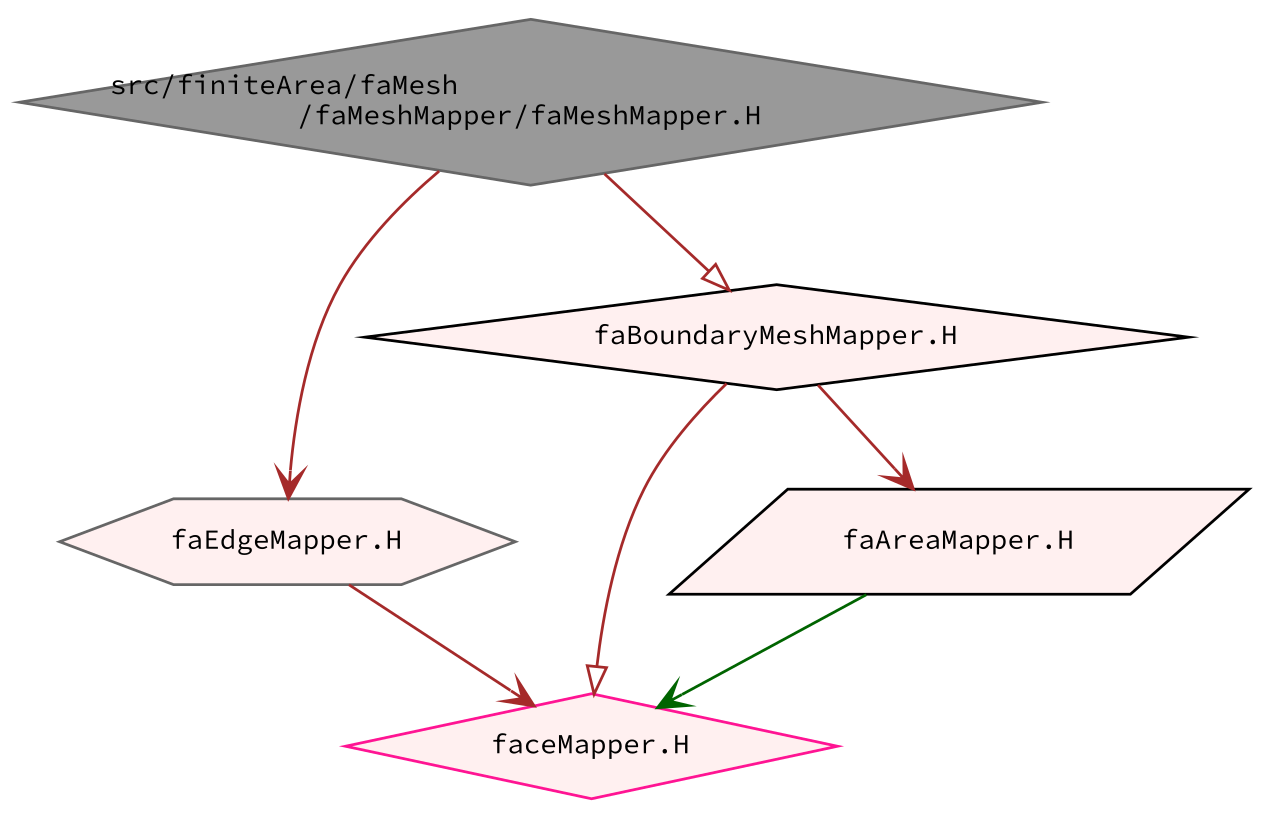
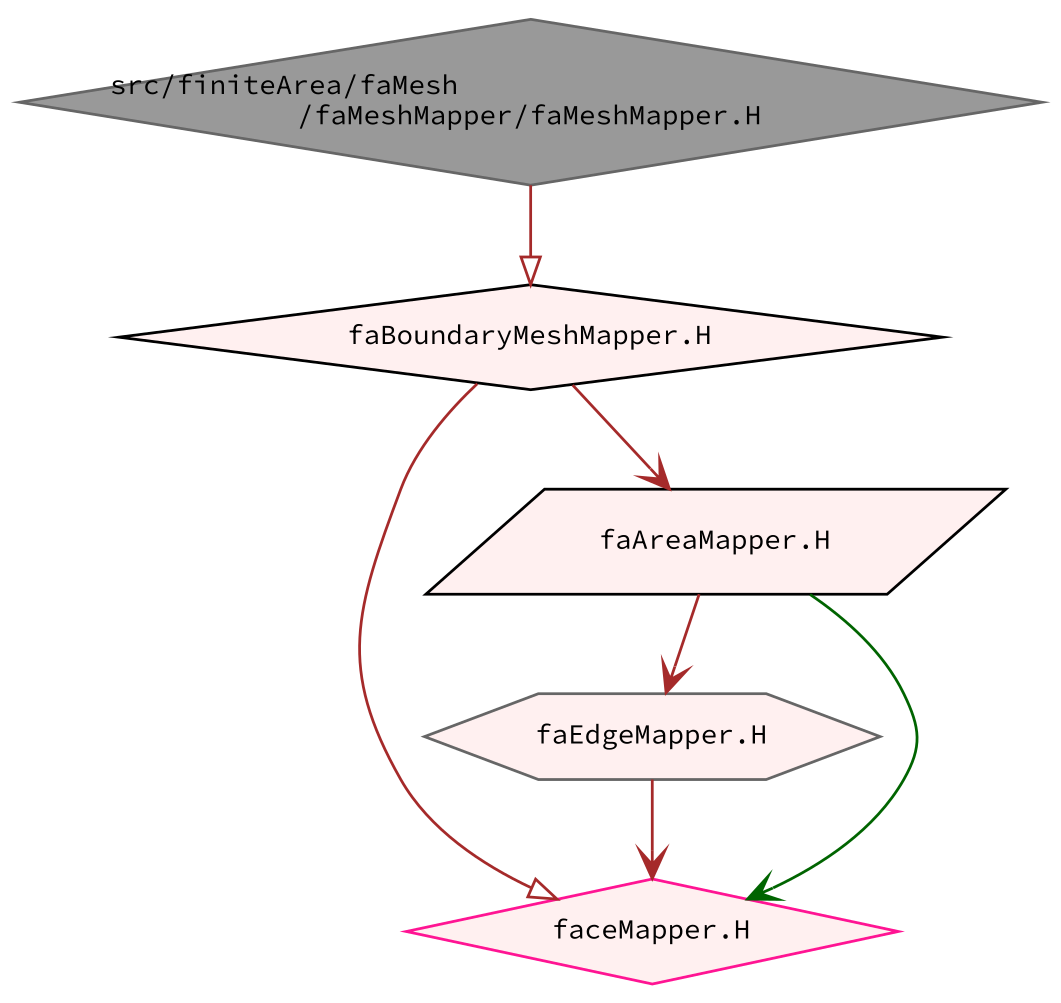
edge "src/finiteArea/faMesh /faMeshMapper/faMeshMapper.H" -> "faEdgeMapper.H": now "faAreaMapper.H" -> "faEdgeMapper.H"
